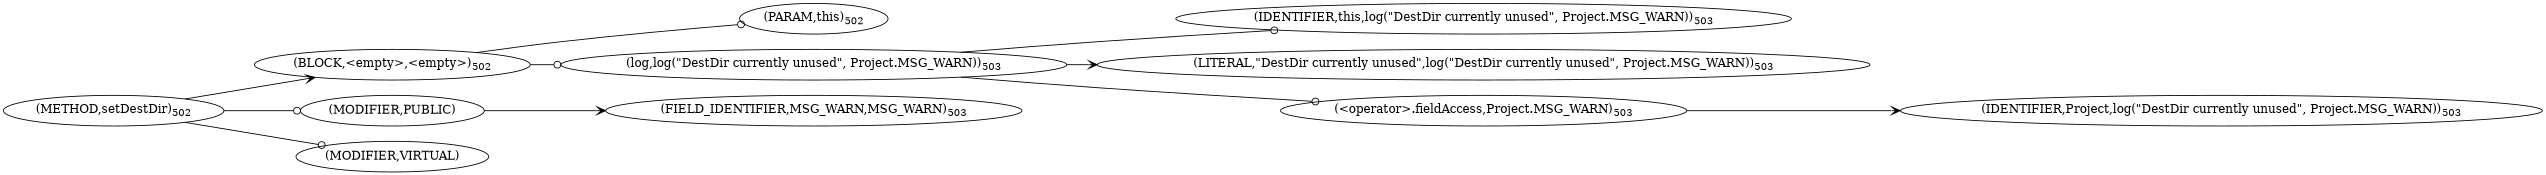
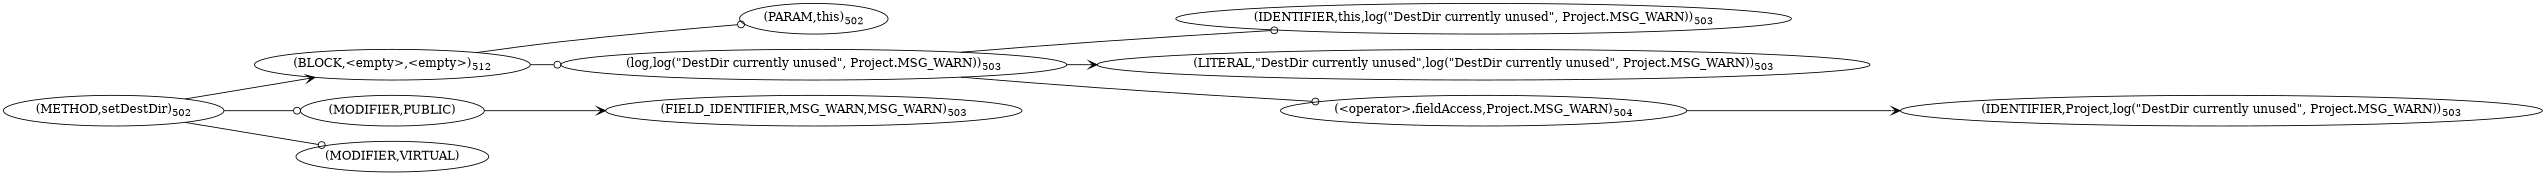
node "(BLOCK,<empty>,<empty>)": text "502" -> "512"
node "(<operator>.fieldAccess,Project.MSG_WARN)": text "503" -> "504"
